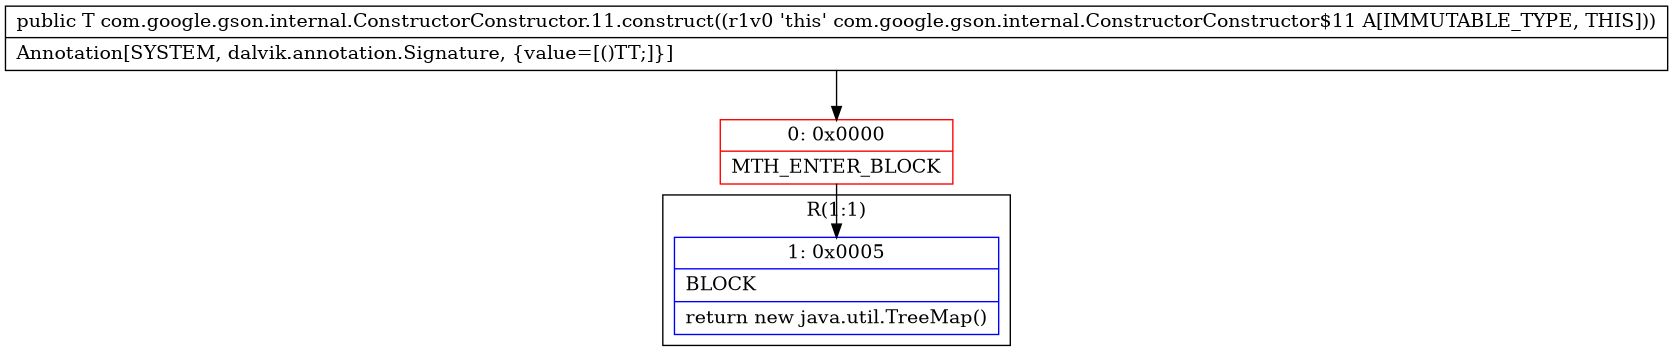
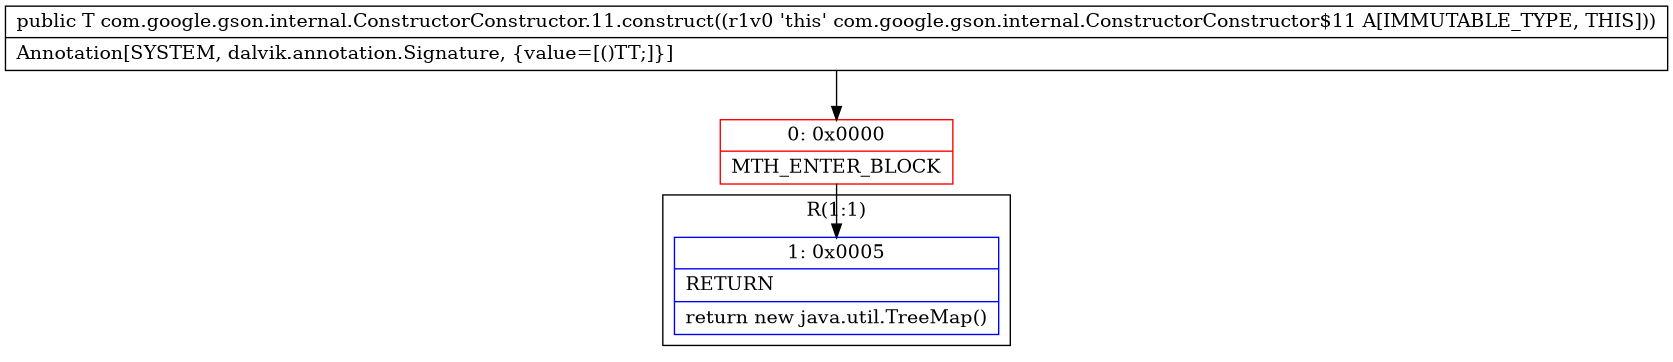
node "1: 0x0005": text "BLOCK" -> "RETURN"
